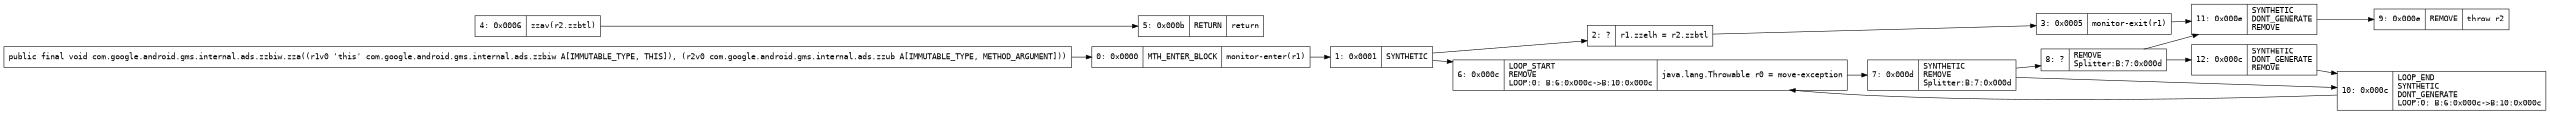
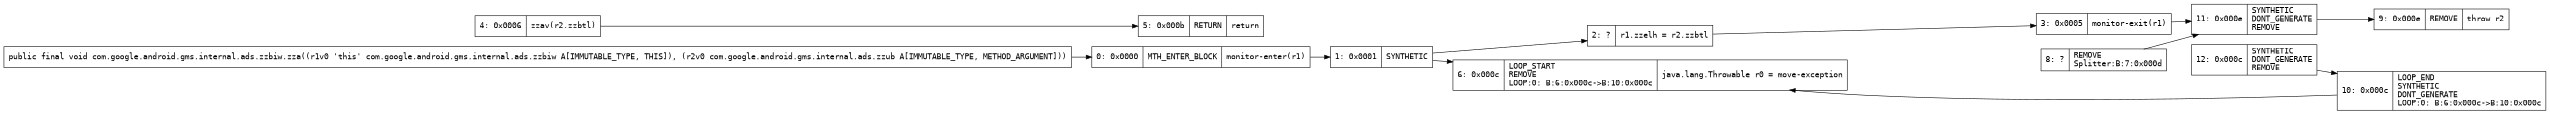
edge "8: ?" -> "12: 0x000c": removed
node "7: 0x000d": removed
